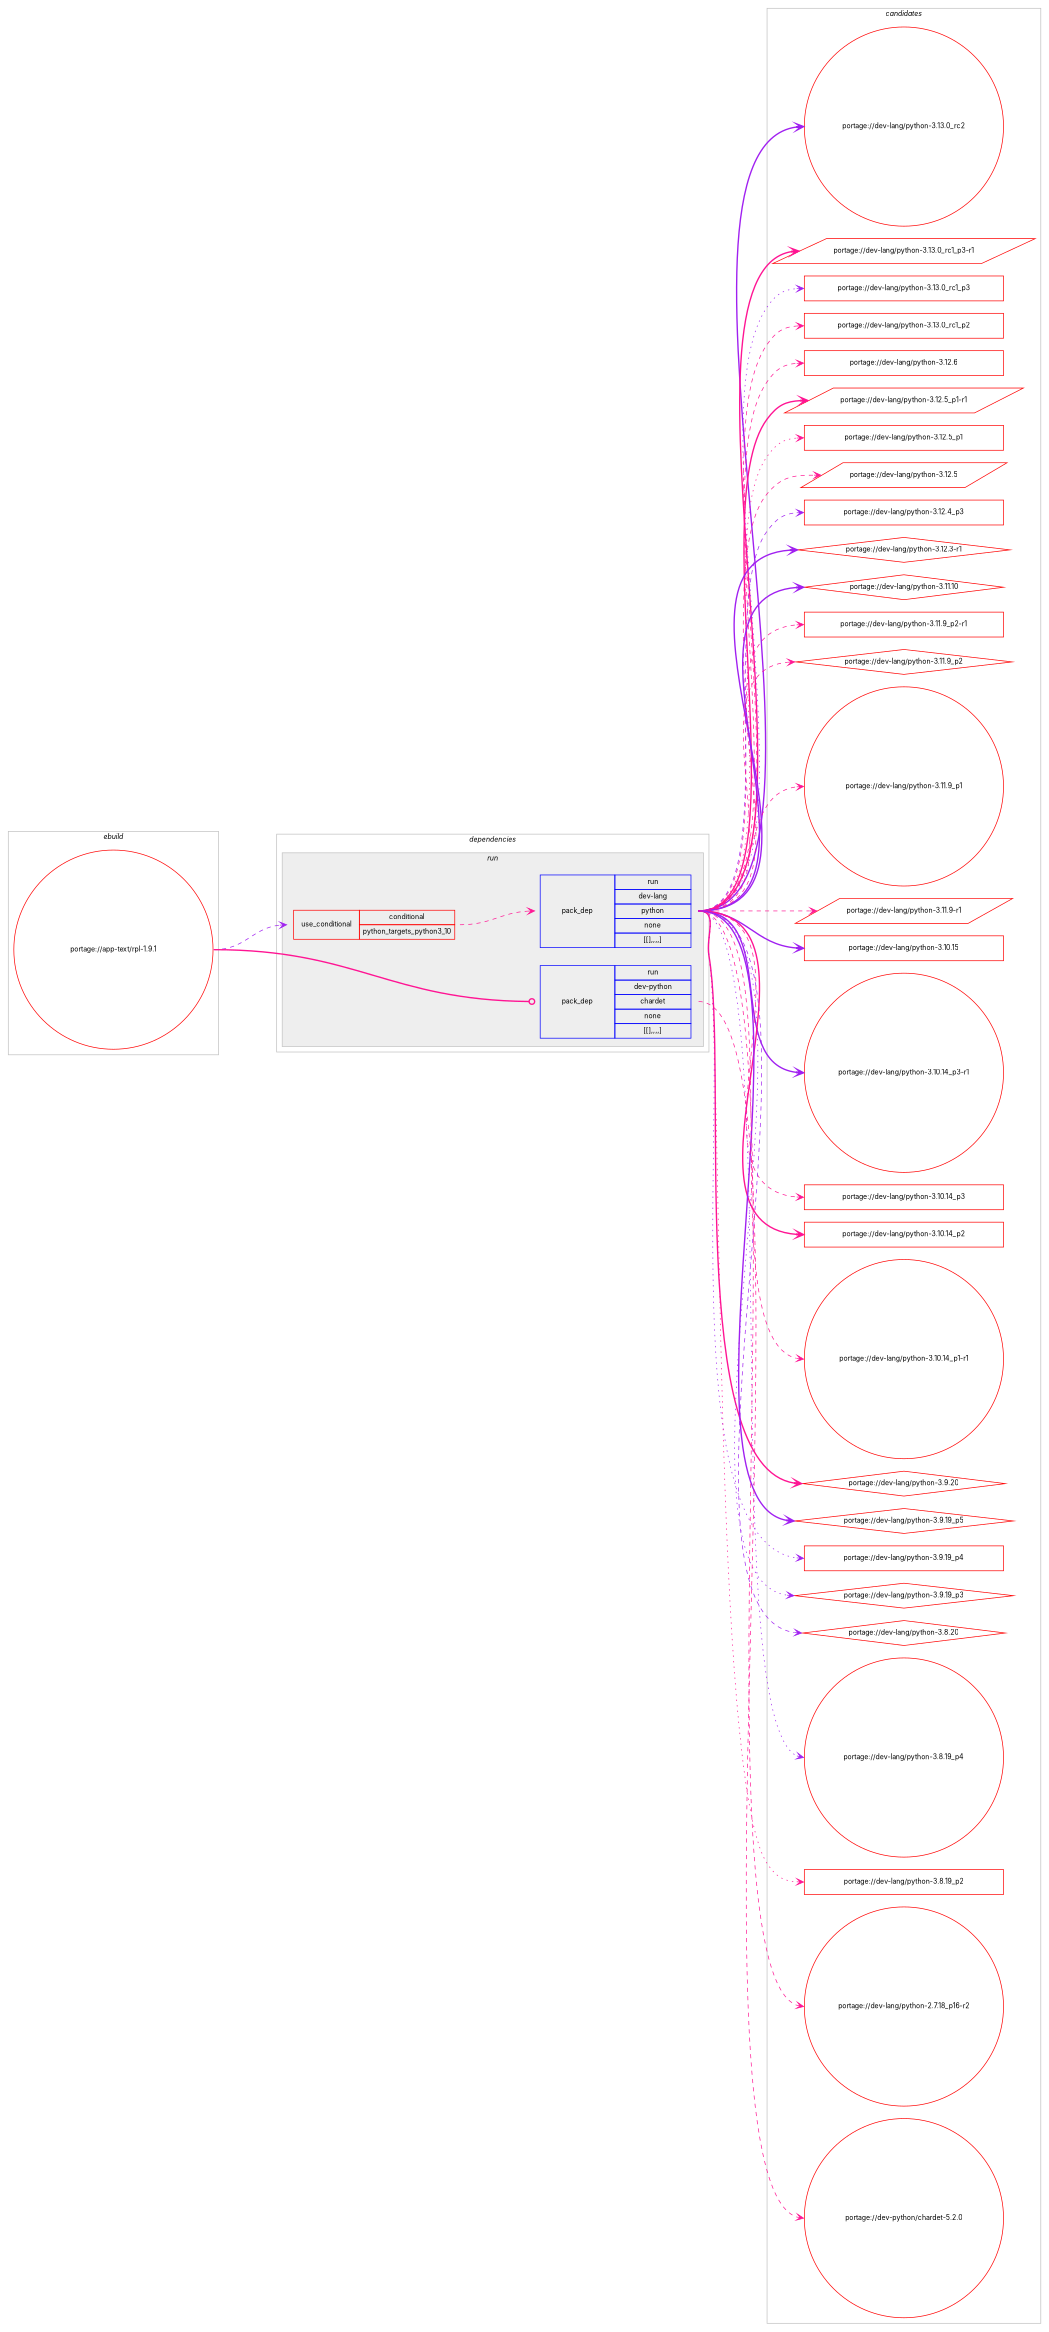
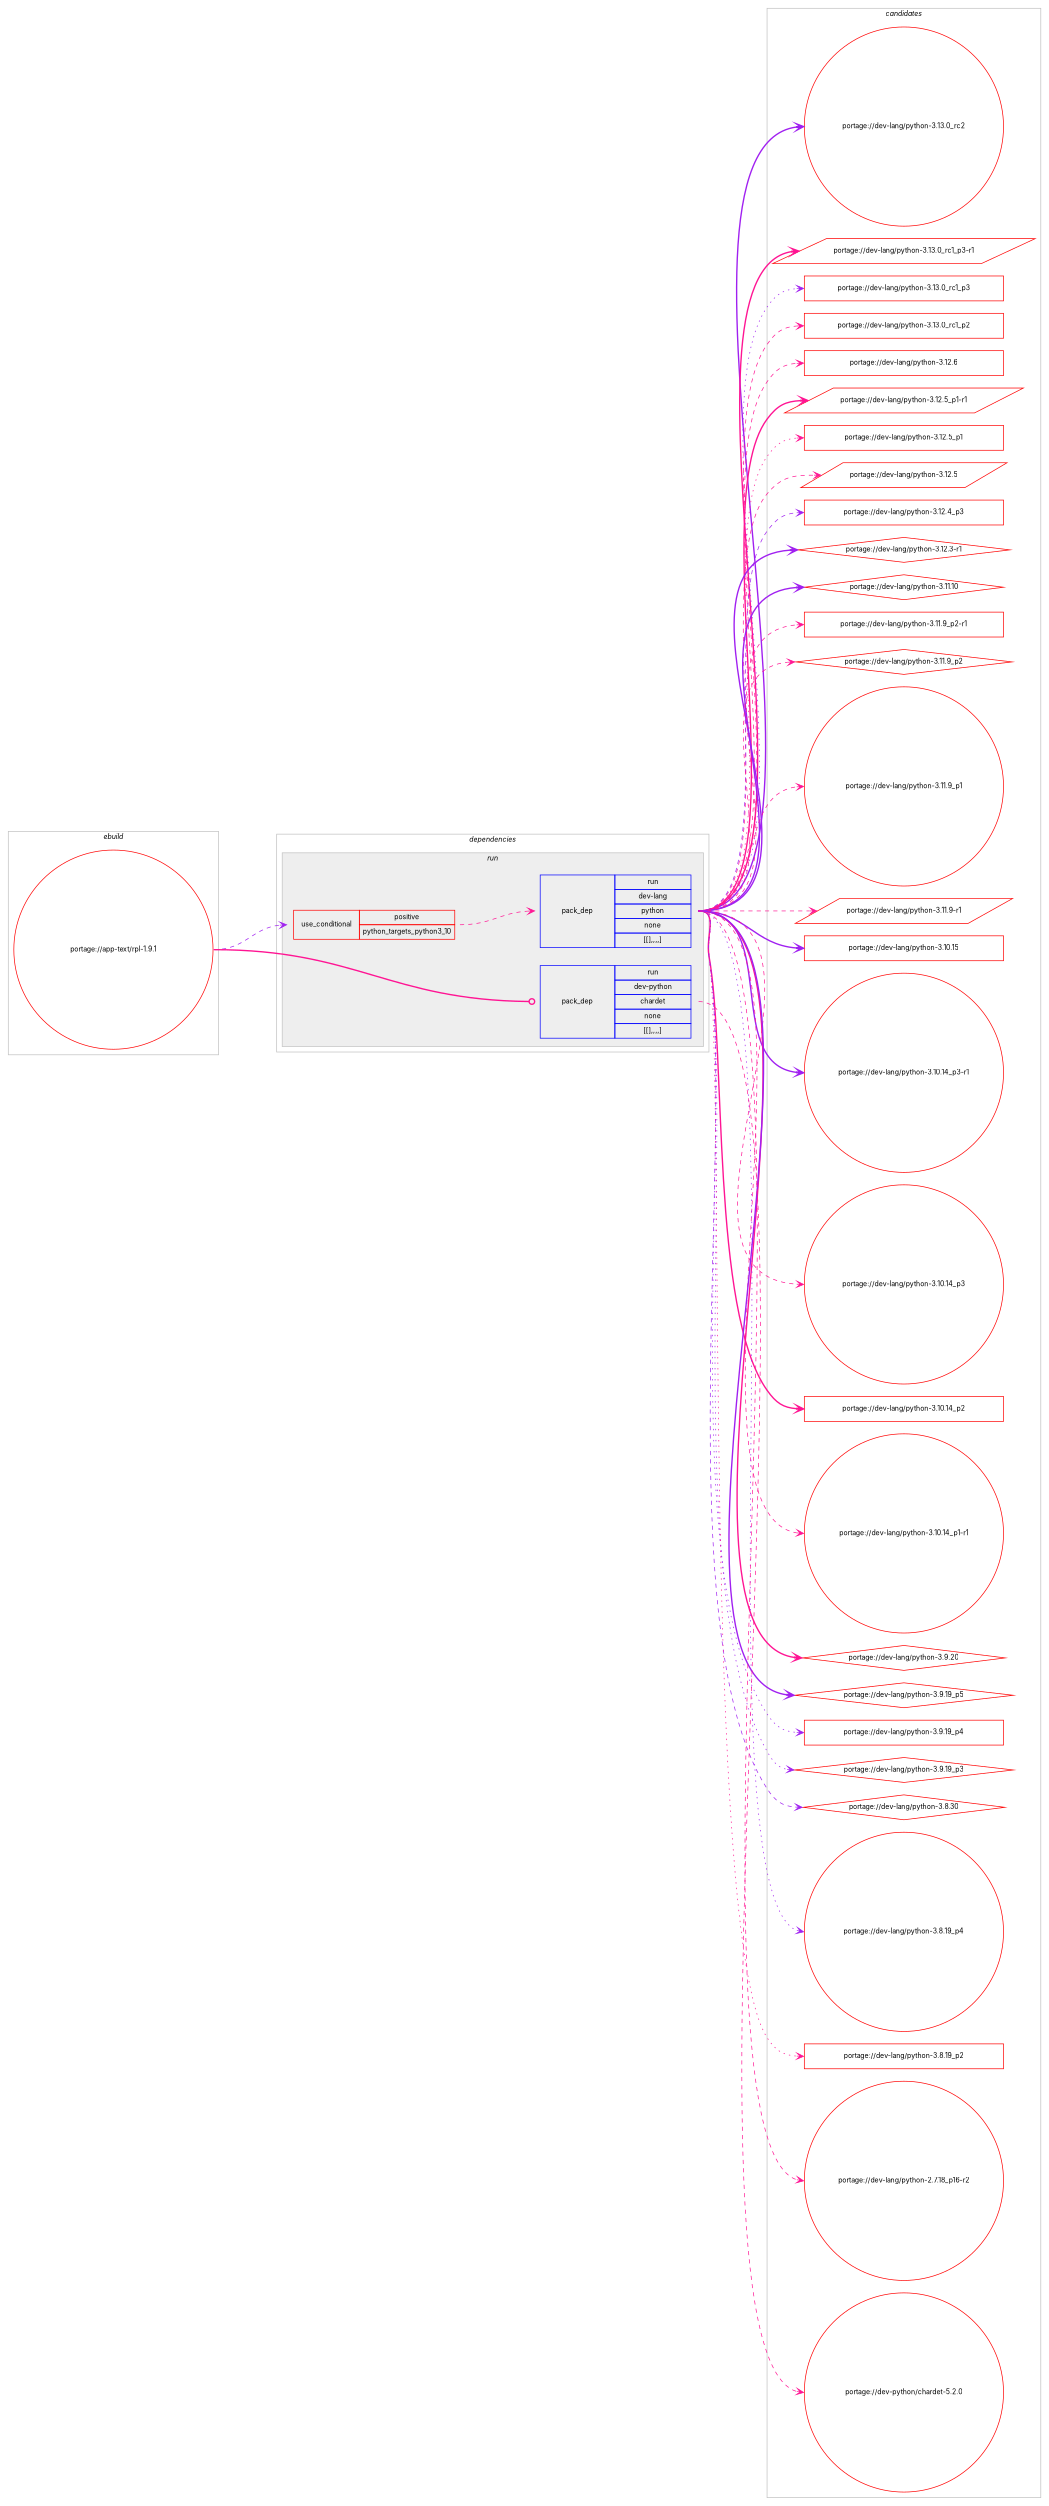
node "use_conditional": text "conditional" -> "positive"
node "portage://dev-lang/python-3.10.14_p3": shape box -> circle
node "portage://dev-lang/python-3.8.20": label "portage://dev-lang/python-3.8.20" -> "portage://dev-lang/python-3.8.30"
